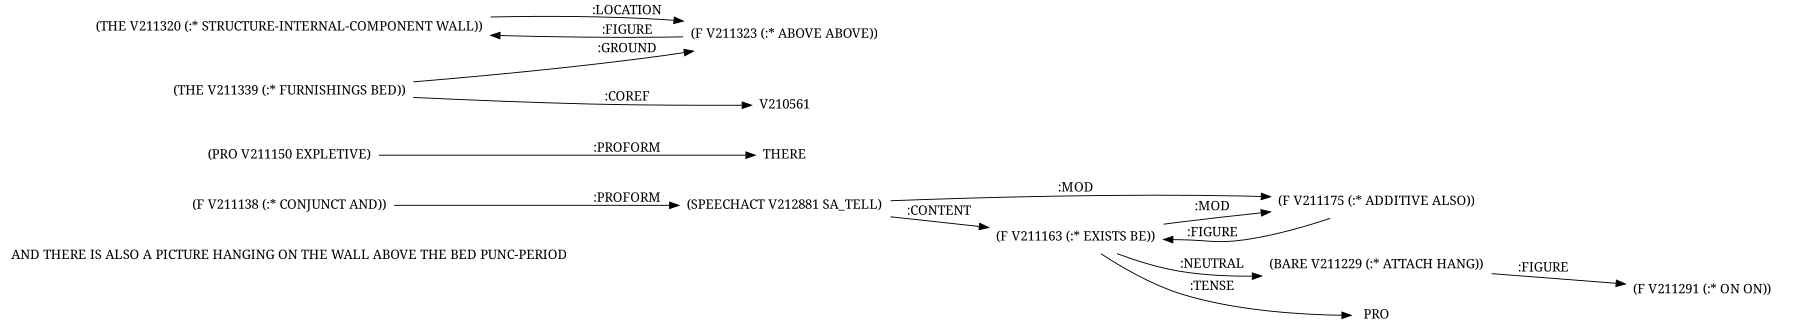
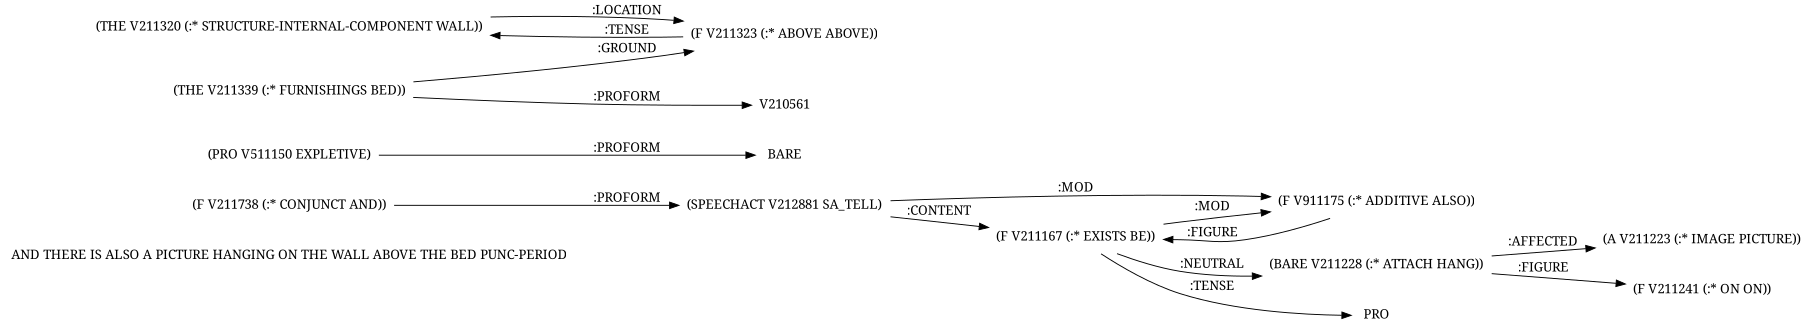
edge "(F V211323 (:* ABOVE ABOVE))" -> "(THE V211320 (:* STRUCTURE-INTERNAL-COMPONENT WALL))": label ":FIGURE" -> ":TENSE"
edge "(THE V211339 (:* FURNISHINGS BED))" -> "V210561": label ":COREF" -> ":PROFORM"
node "(PRO V211150 EXPLETIVE)": label "(PRO V211150 EXPLETIVE)" -> "(PRO V511150 EXPLETIVE)"
node "THERE": label "THERE" -> "BARE"
node "(F V211175 (:* ADDITIVE ALSO))": label "(F V211175 (:* ADDITIVE ALSO))" -> "(F V911175 (:* ADDITIVE ALSO))"
node "(F V211138 (:* CONJUNCT AND))": label "(F V211138 (:* CONJUNCT AND))" -> "(F V211738 (:* CONJUNCT AND))"
node "(F V211163 (:* EXISTS BE))": label "(F V211163 (:* EXISTS BE))" -> "(F V211167 (:* EXISTS BE))"
node "(A V211223 (:* IMAGE PICTURE))": added
node "(BARE V211229 (:* ATTACH HANG))": label "(BARE V211229 (:* ATTACH HANG))" -> "(BARE V211228 (:* ATTACH HANG))"
node "(F V211291 (:* ON ON))": label "(F V211291 (:* ON ON))" -> "(F V211241 (:* ON ON))"
